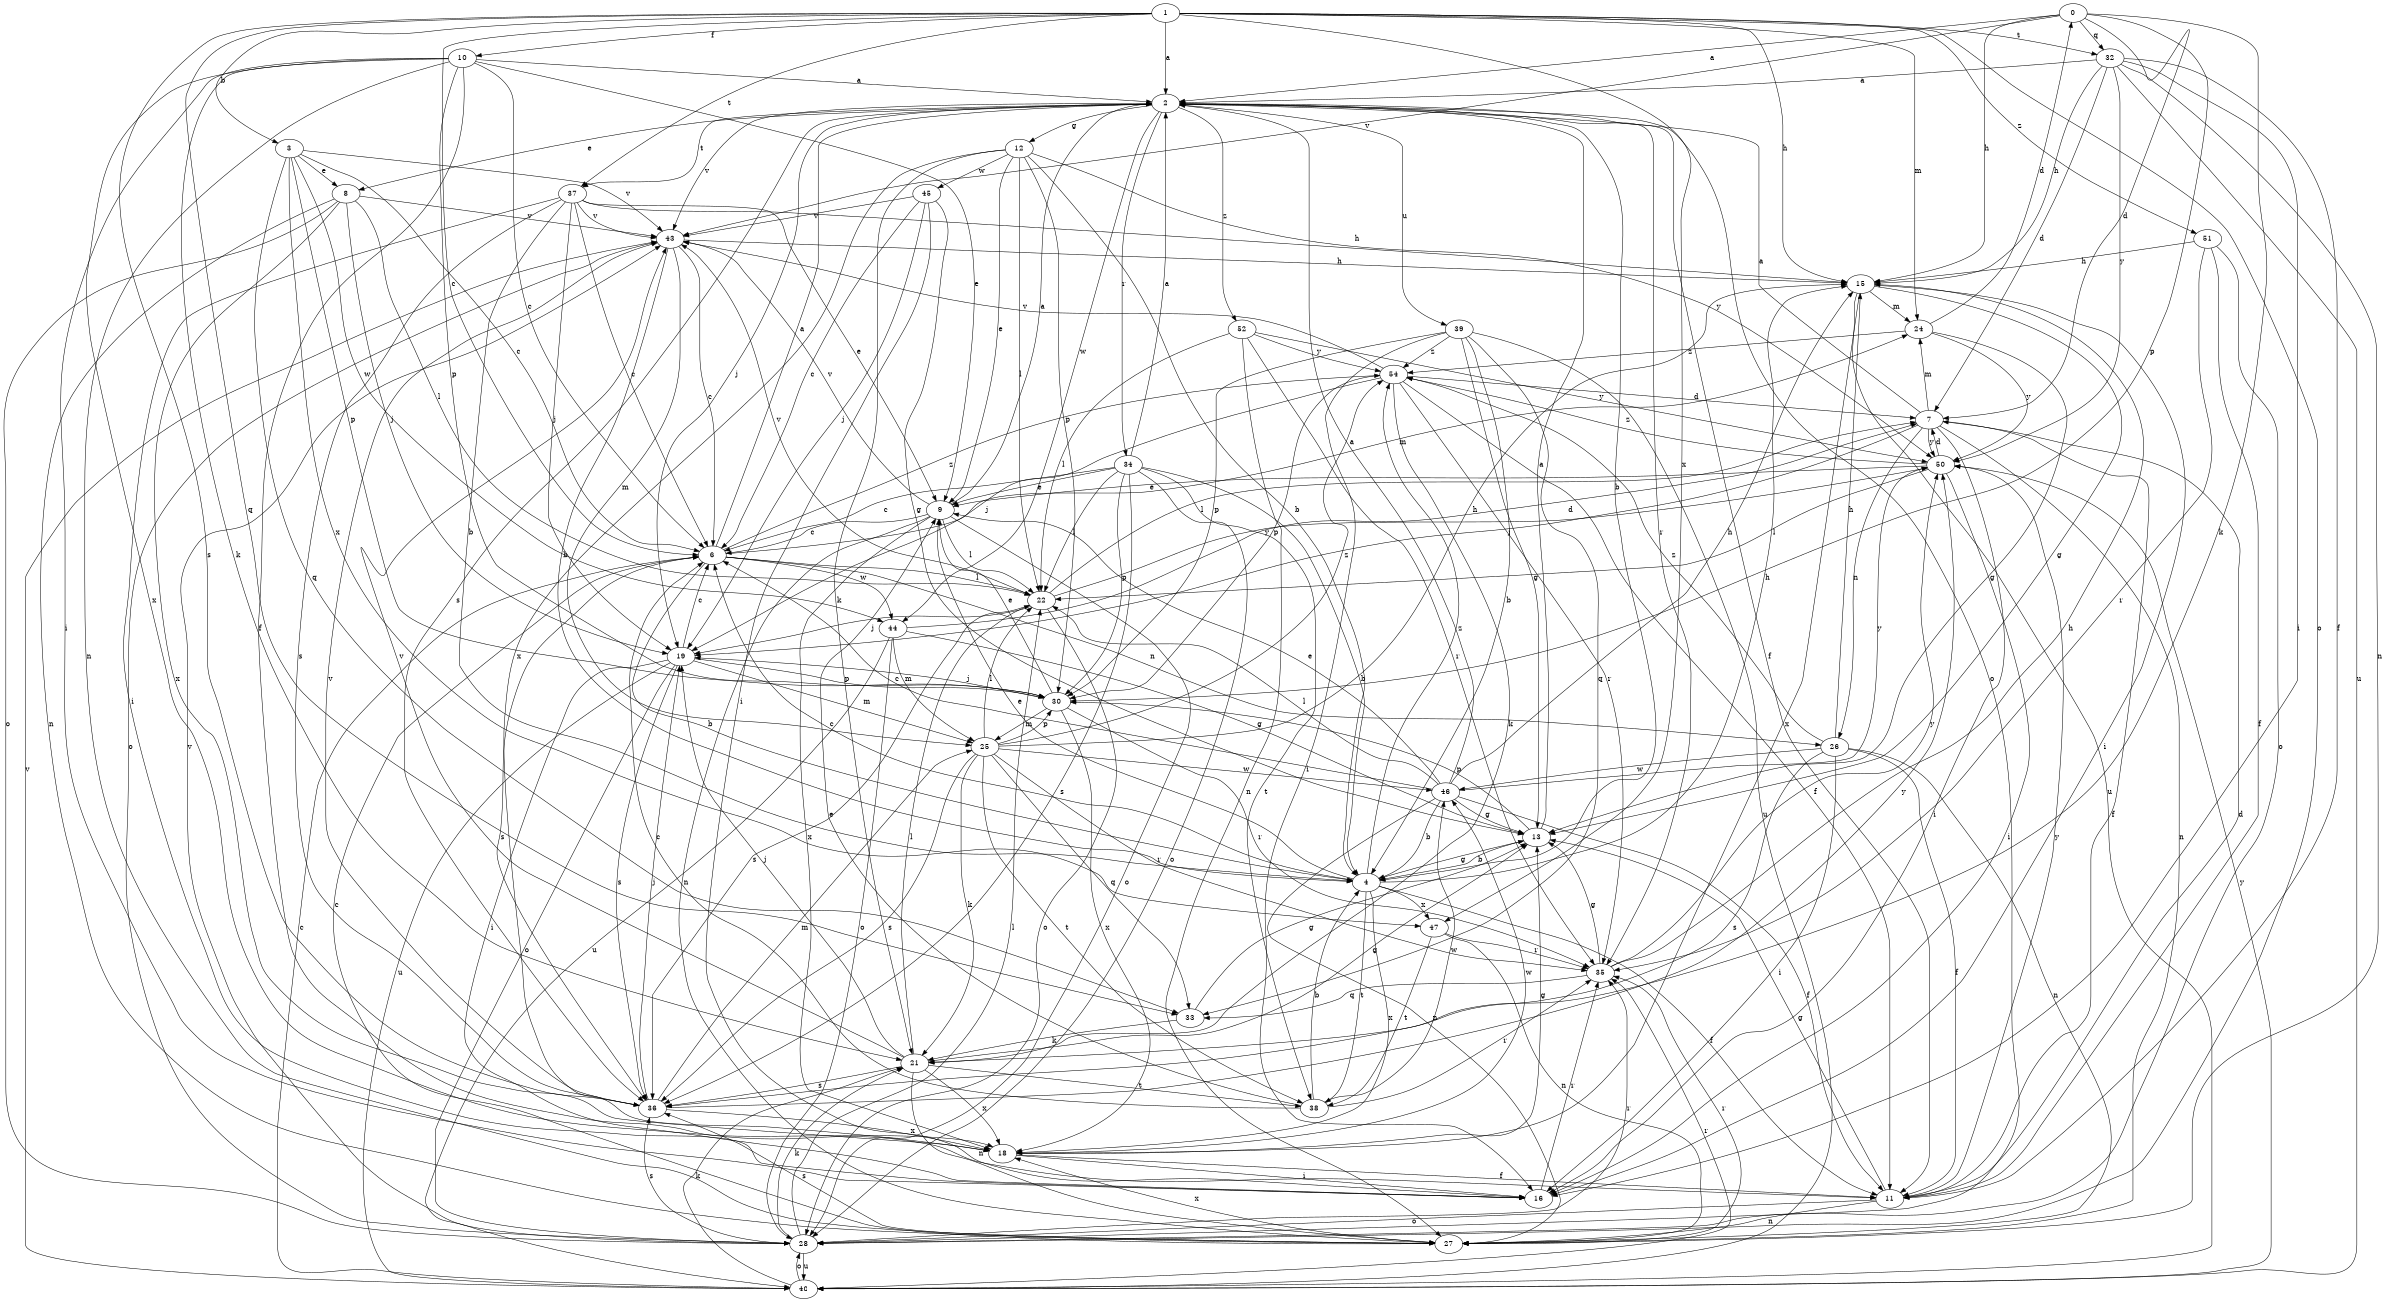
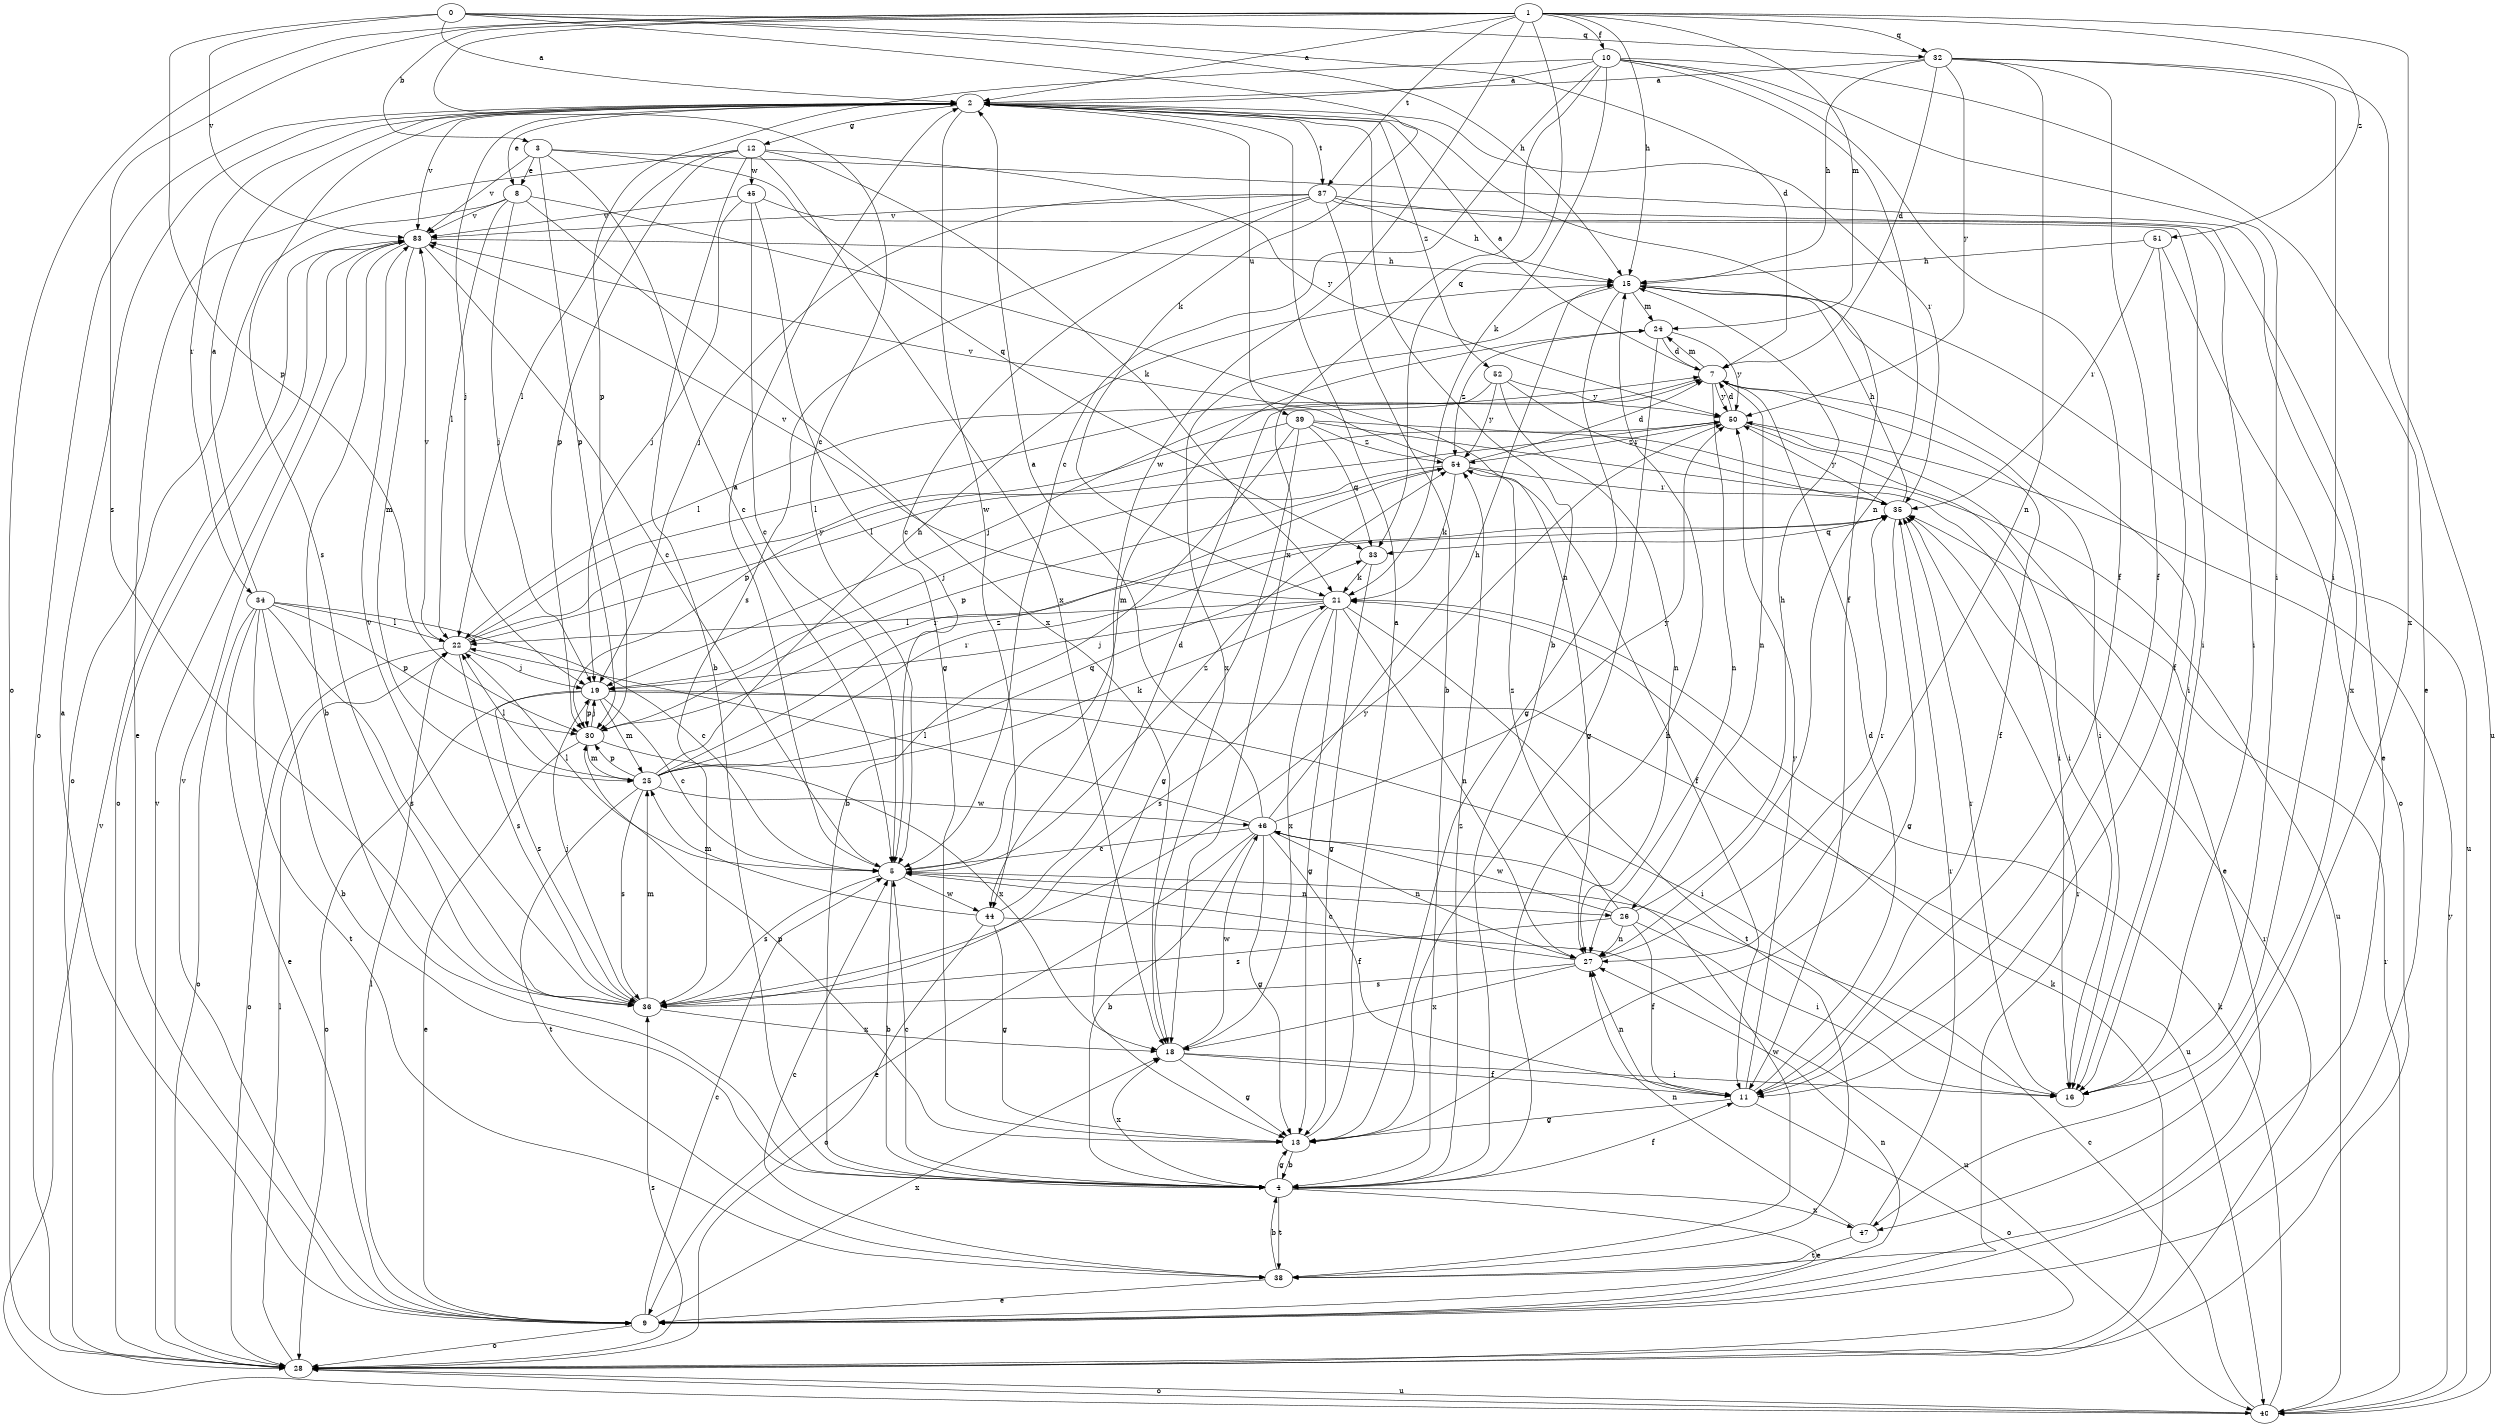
edge "1" -> "32": label "t" -> "q"
edge "24" -> "0": now "24" -> "7"
node "43": label "43" -> "83"
edge "3" -> "44": now "1" -> "44"
node "6": label "6" -> "5"
